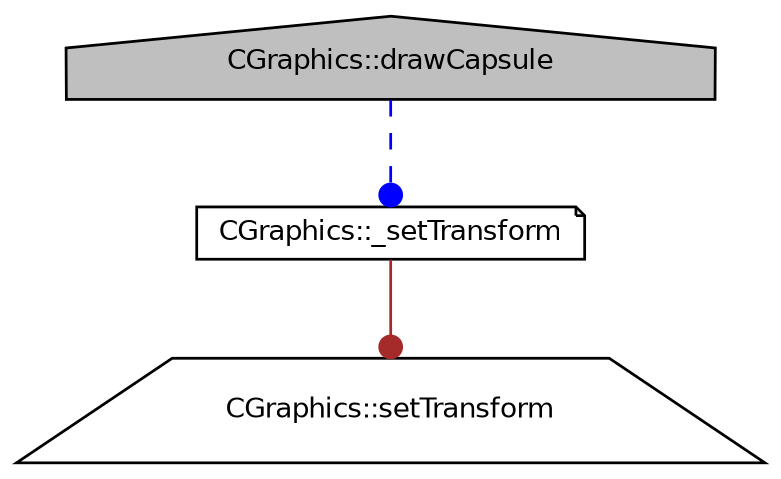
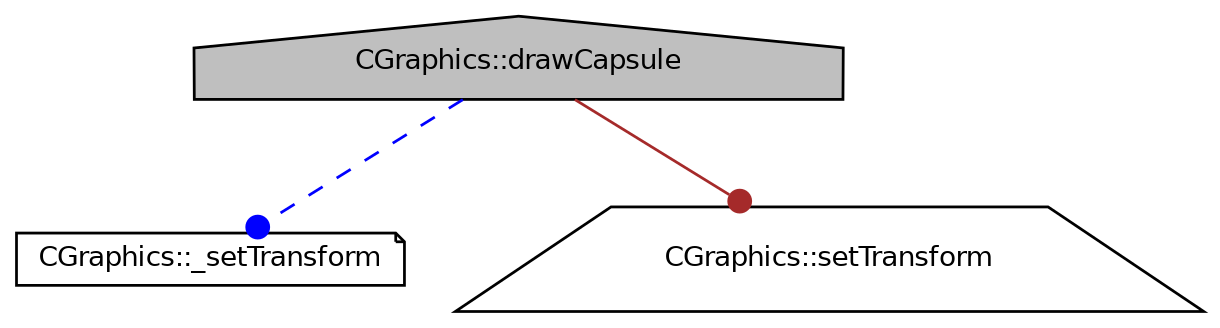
edge "CGraphics::_setTransform" -> "CGraphics::setTransform": now "CGraphics::drawCapsule" -> "CGraphics::setTransform"
